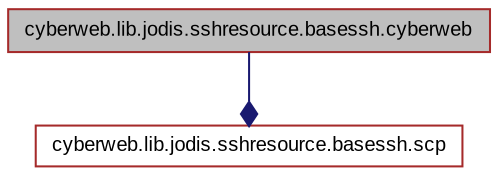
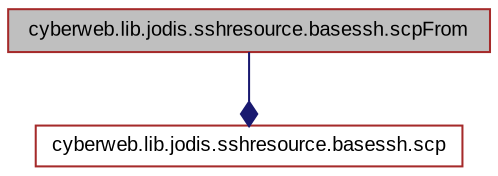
node "cyberweb.lib.jodis.sshresource.basessh.cyberweb": label "cyberweb.lib.jodis.sshresource.basessh.cyberweb" -> "cyberweb.lib.jodis.sshresource.basessh.scpFrom"
